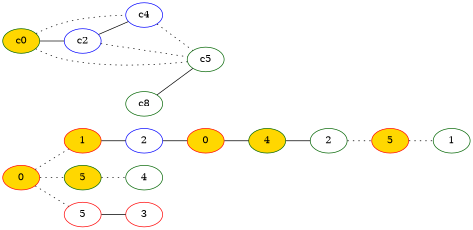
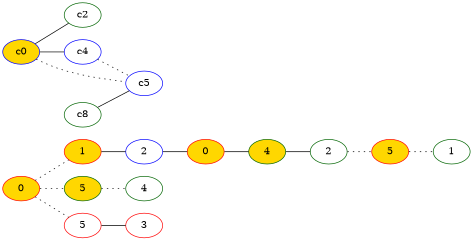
edge "c4" -- "c0": style dotted -> solid
edge "c4" -- "c2": removed
node "c0": color darkgreen -> blue
node "c2": color blue -> darkgreen
edge "c2" -- "c5": removed
node "c5": color darkgreen -> blue
